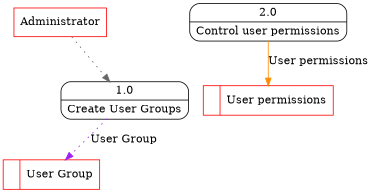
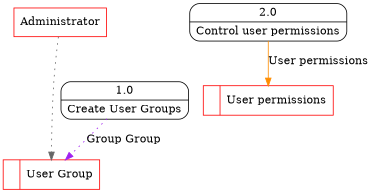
edge "Administrator" -> "1.0": now "Administrator" -> "User Group"
edge "1.0" -> "User Group": label "User Group" -> "Group Group"
